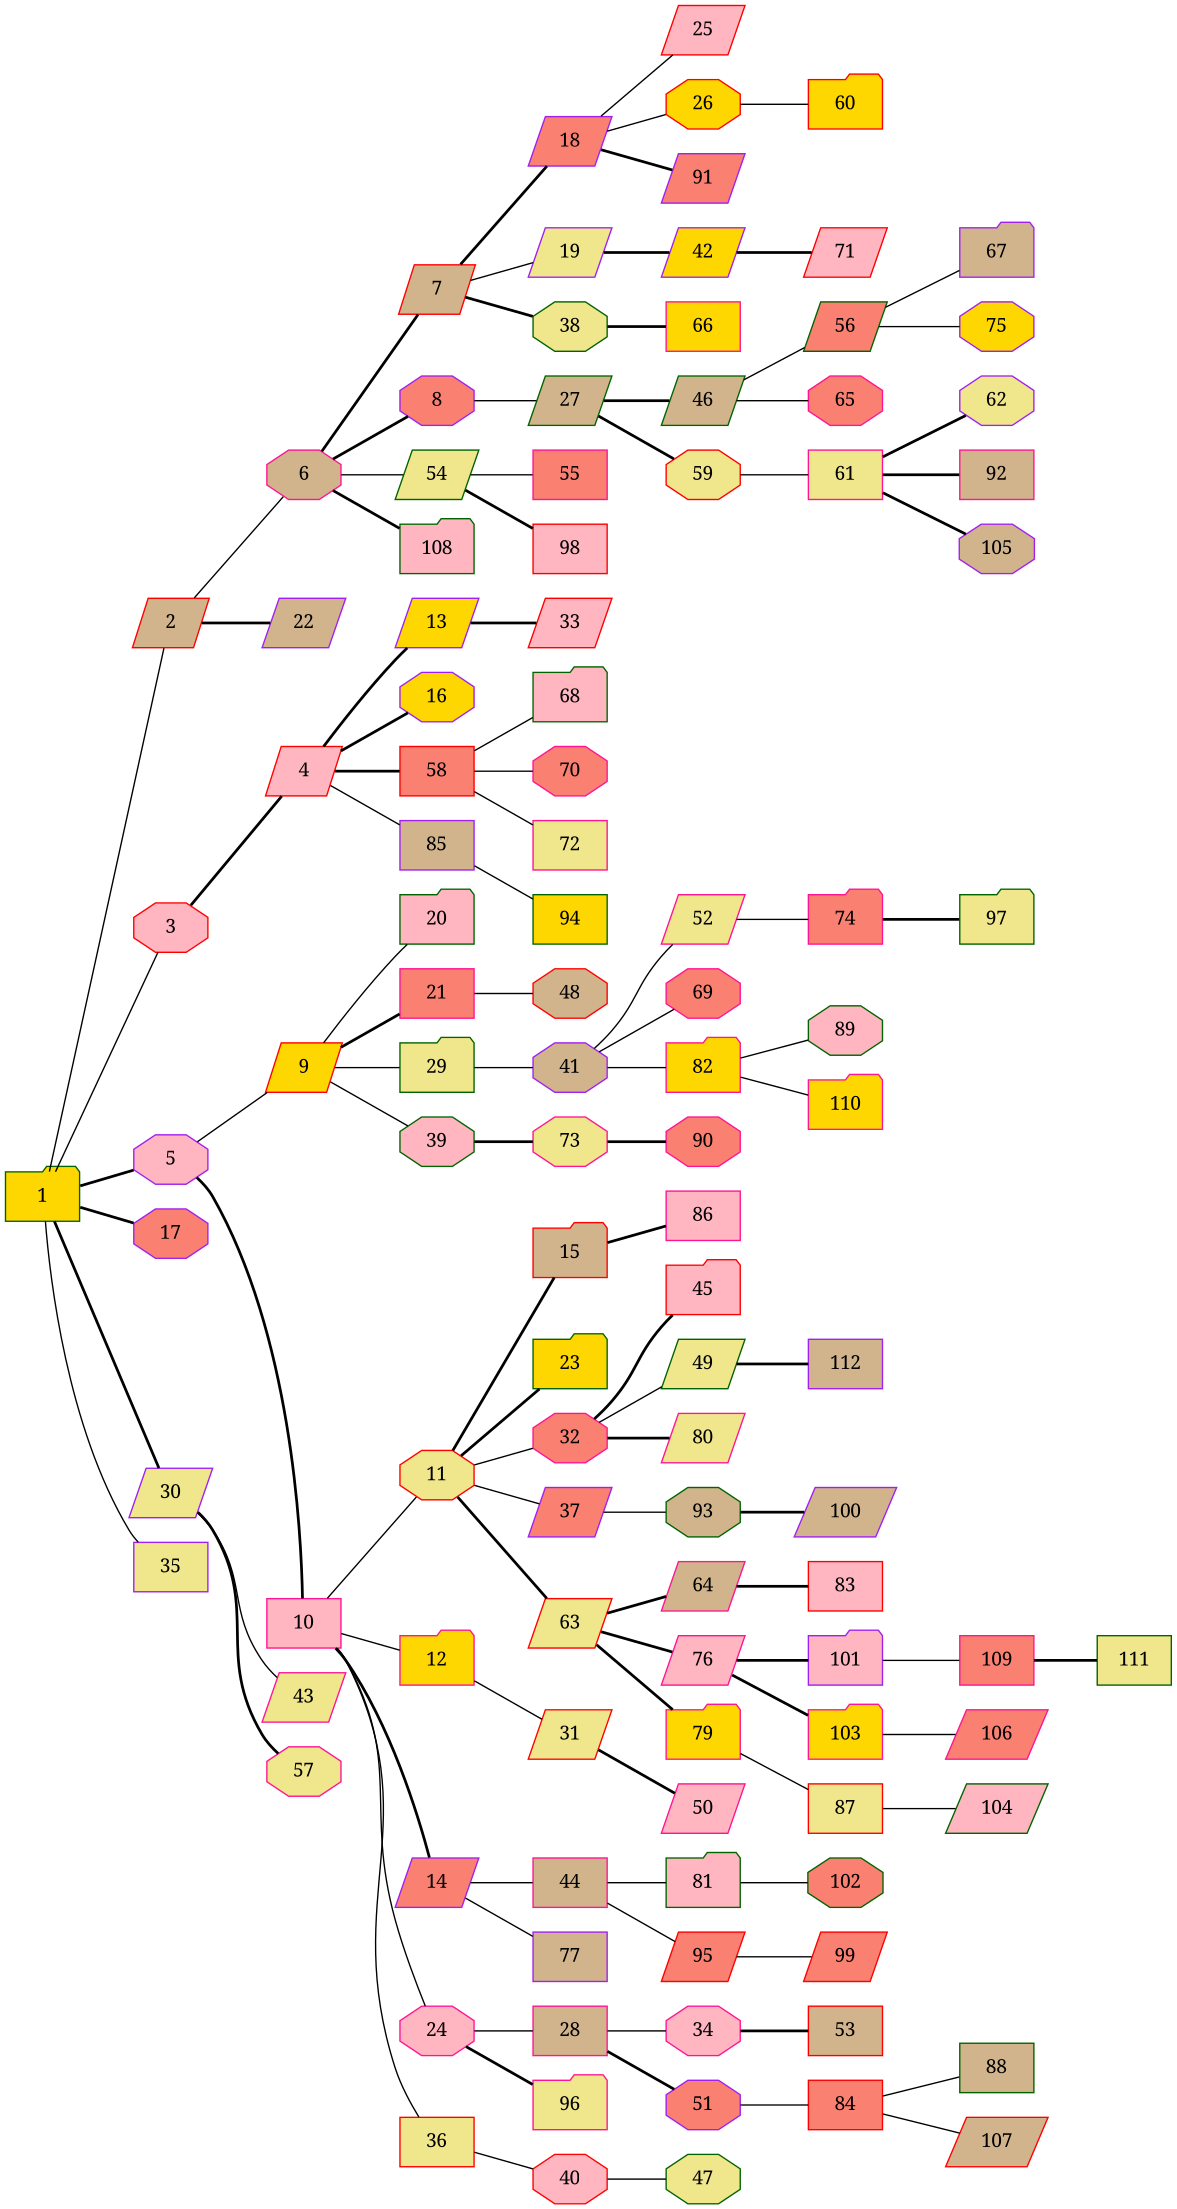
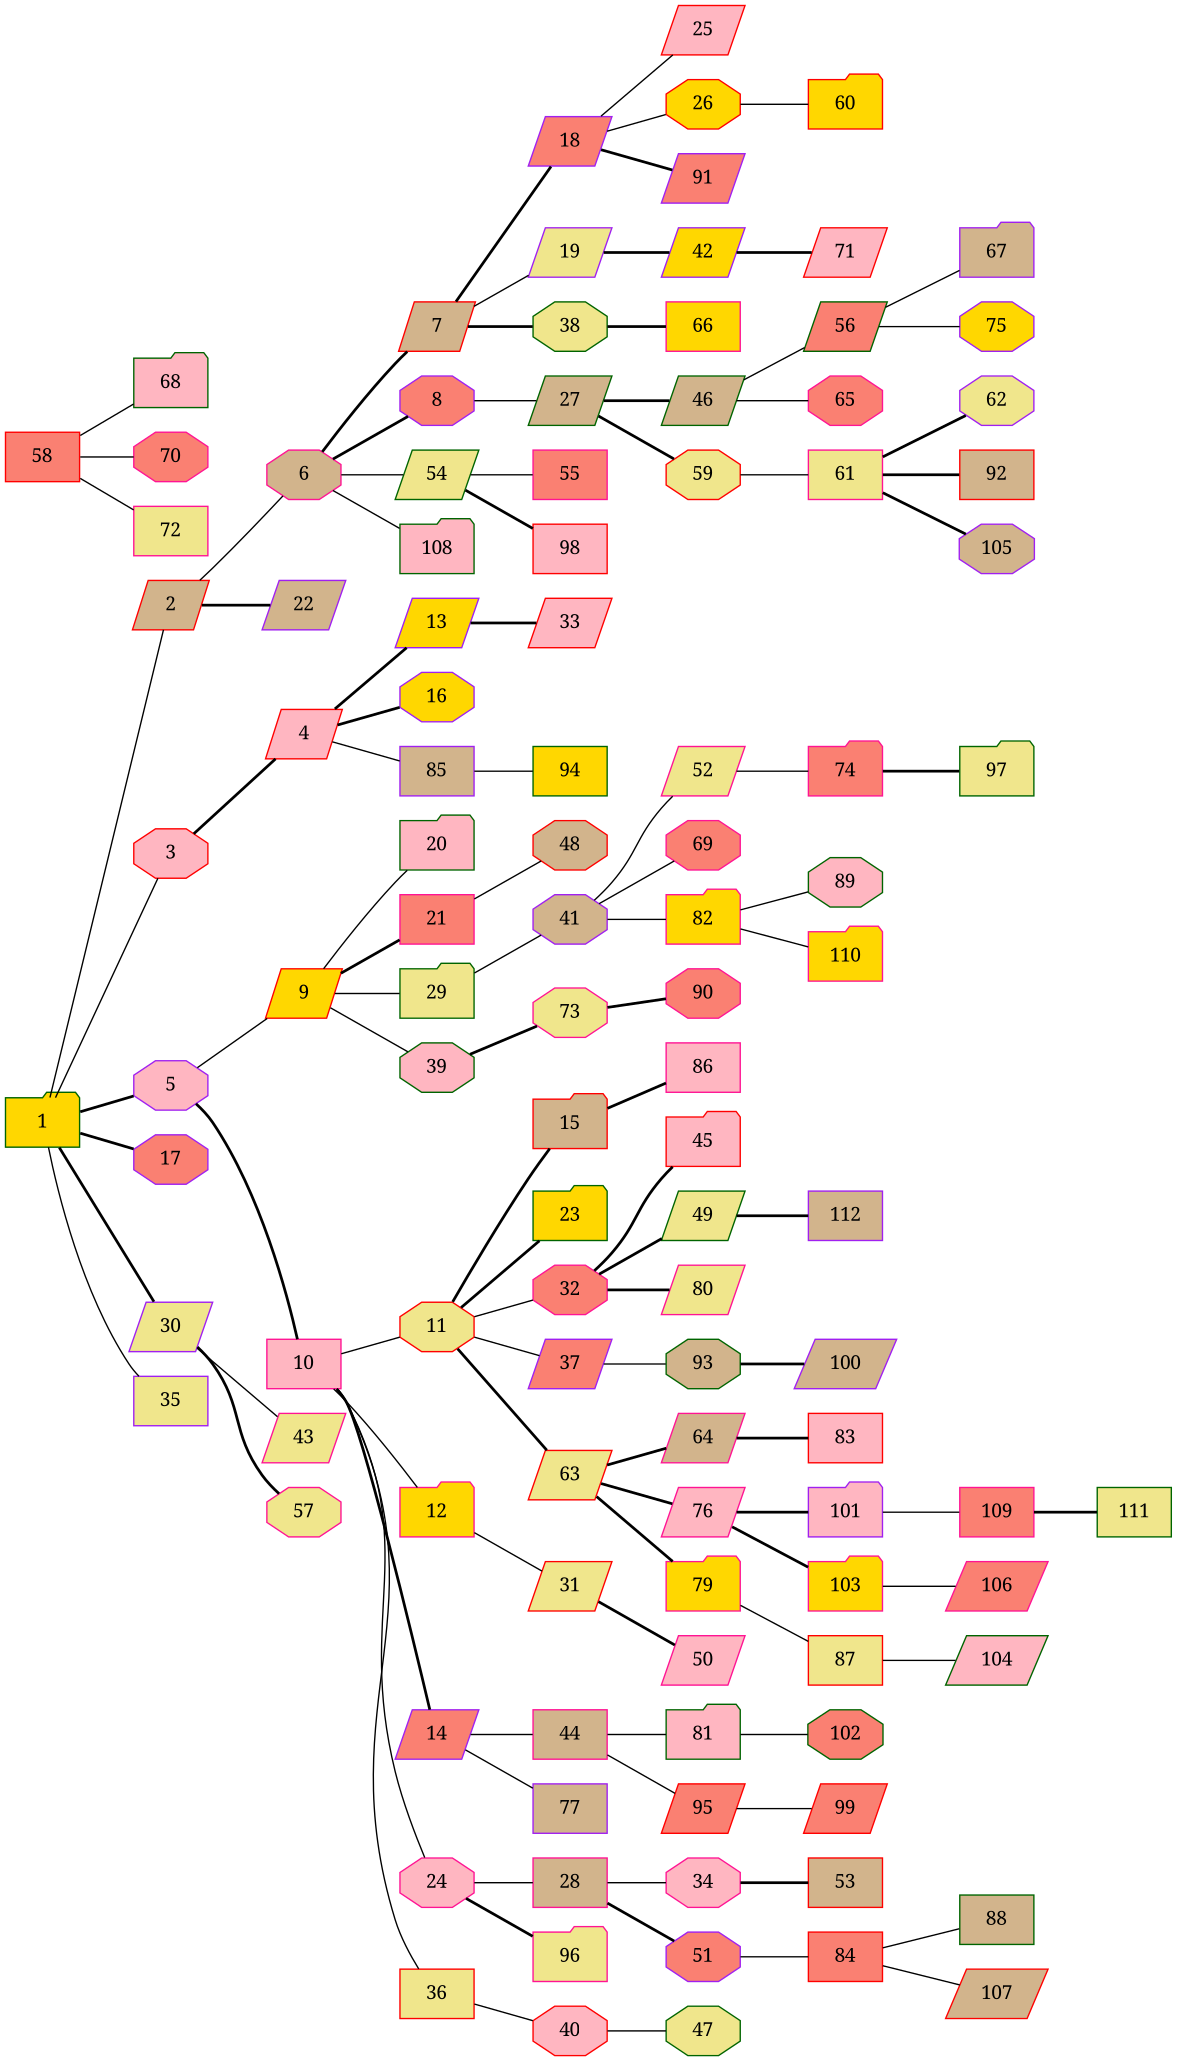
node "92": color deeppink -> red
edge "6" -- "108": style bold -> solid
edge "4" -- "58": removed
edge "49" -- "32": style solid -> bold
